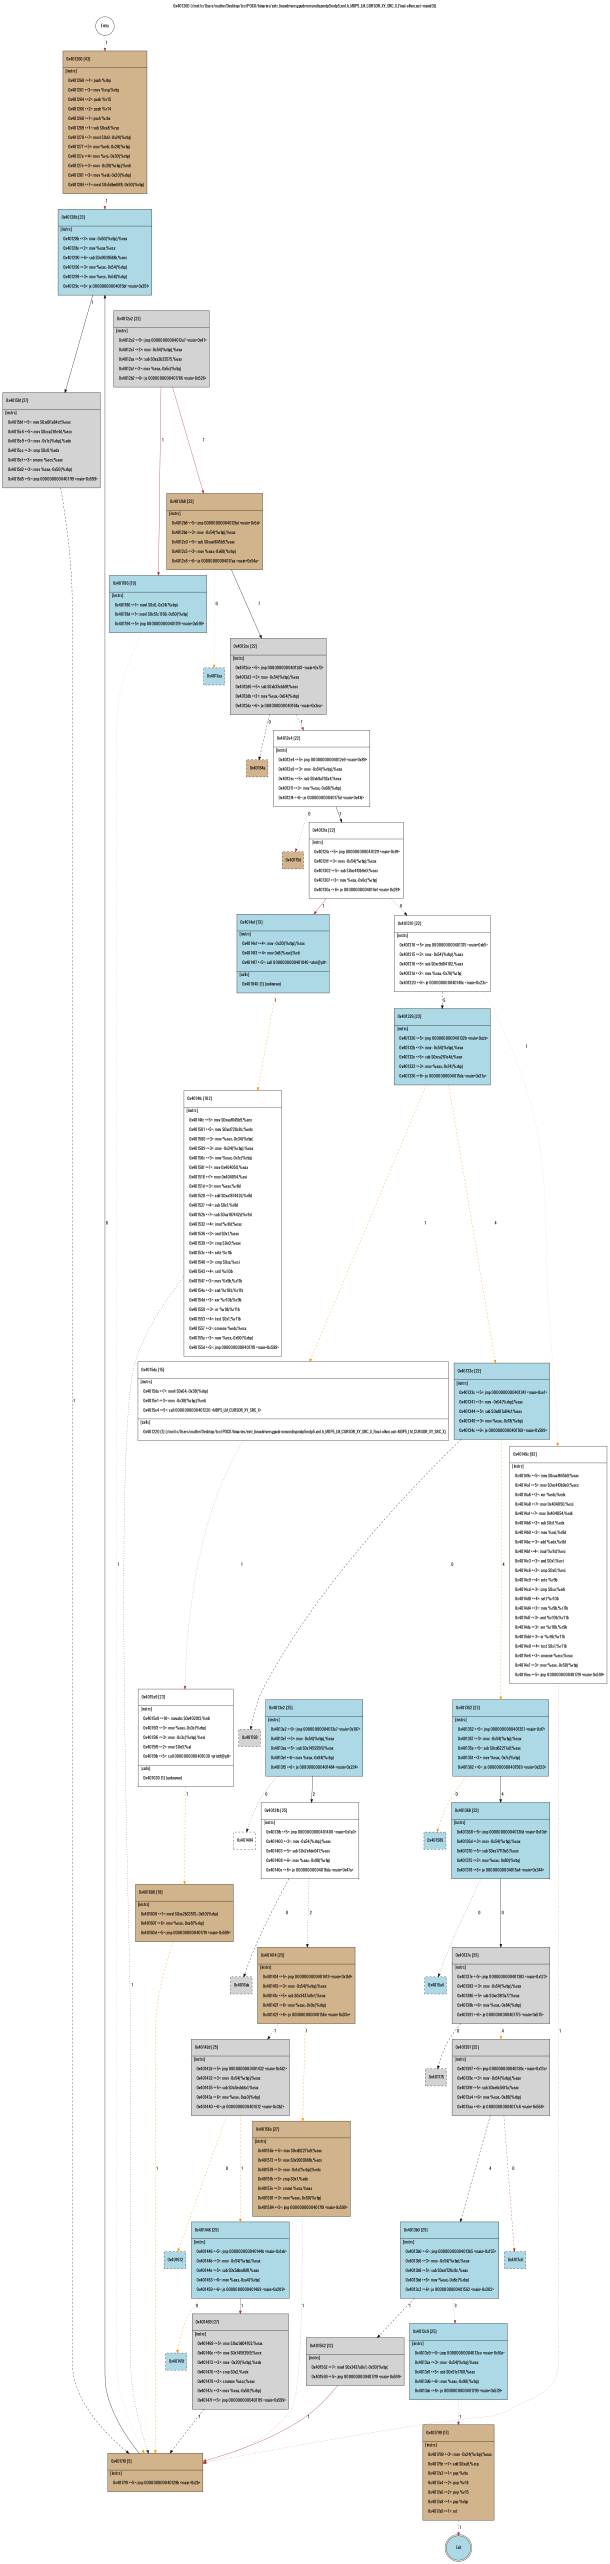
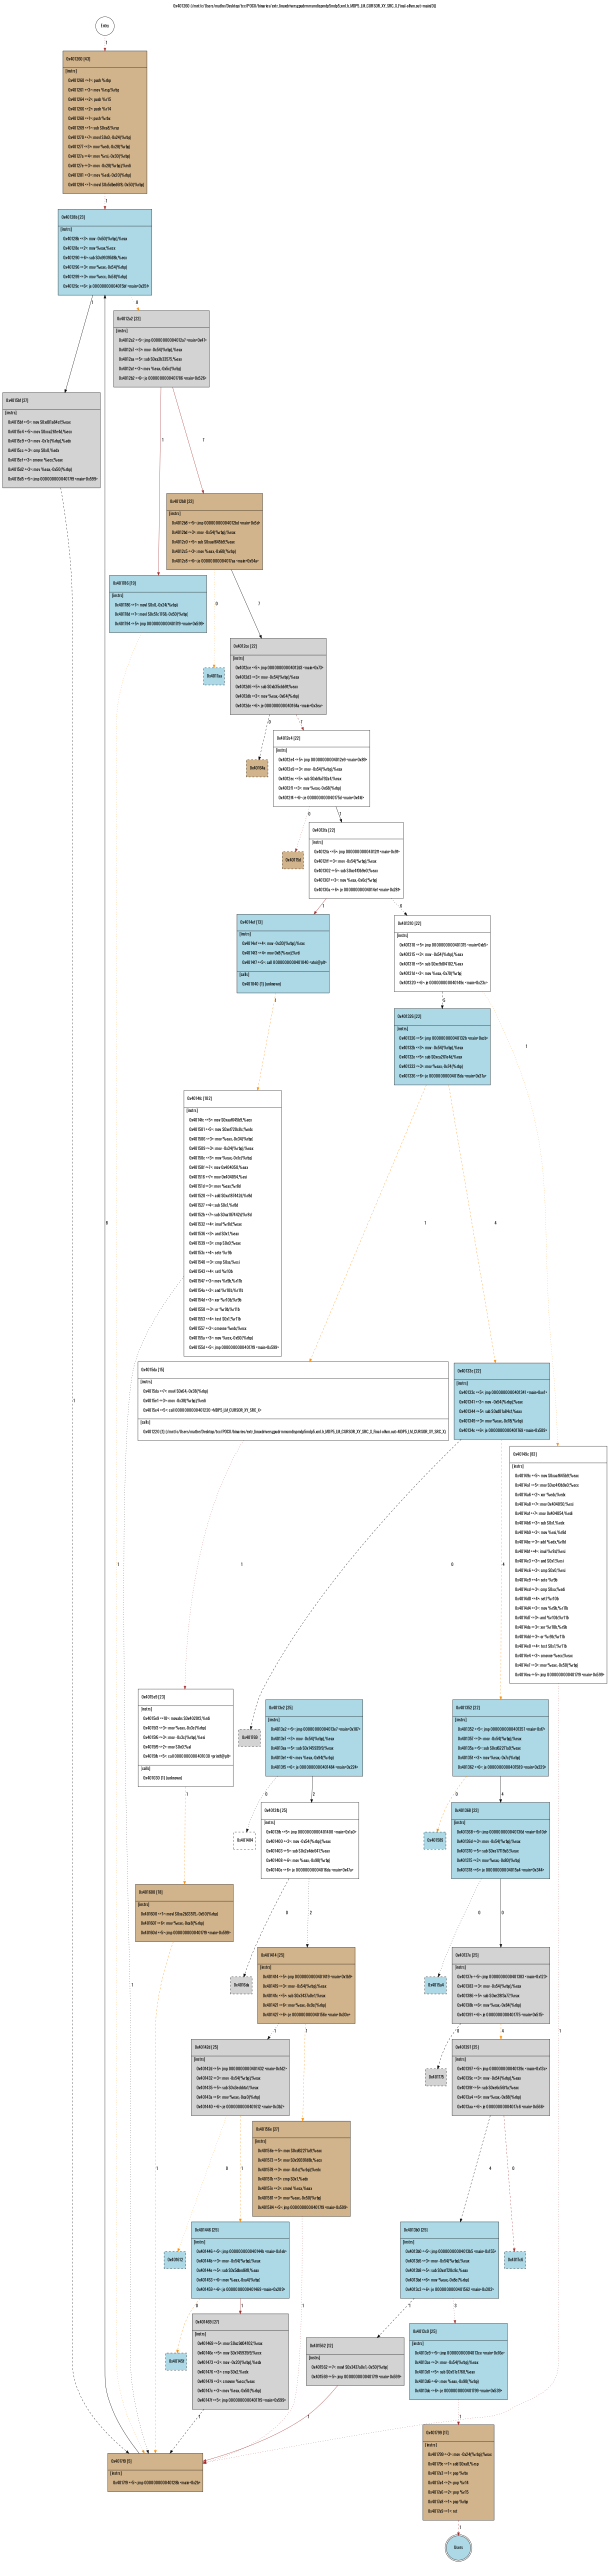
edge "0x40128b [23]" -> "0x4012a2 [22]": added, label "8"
edge "0x40142d [25]" -> "0x401612": style dashed -> dotted
node "Exit": label "Exit" -> "Users"
